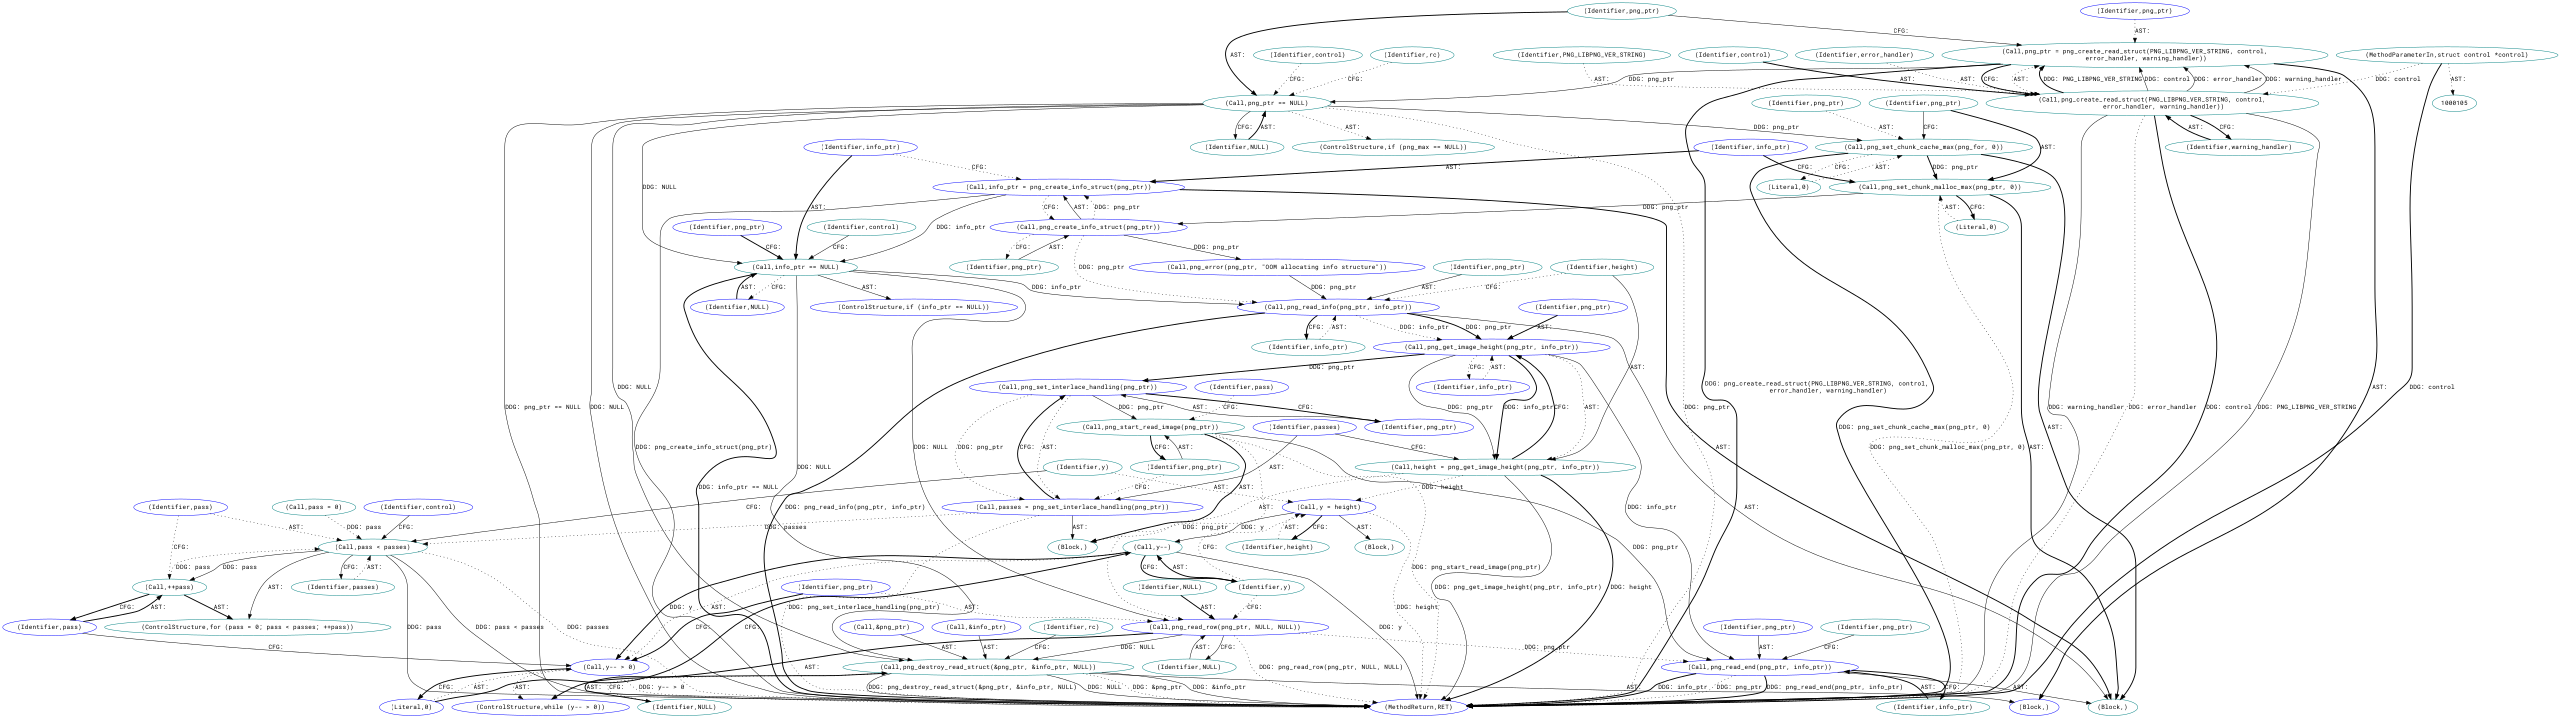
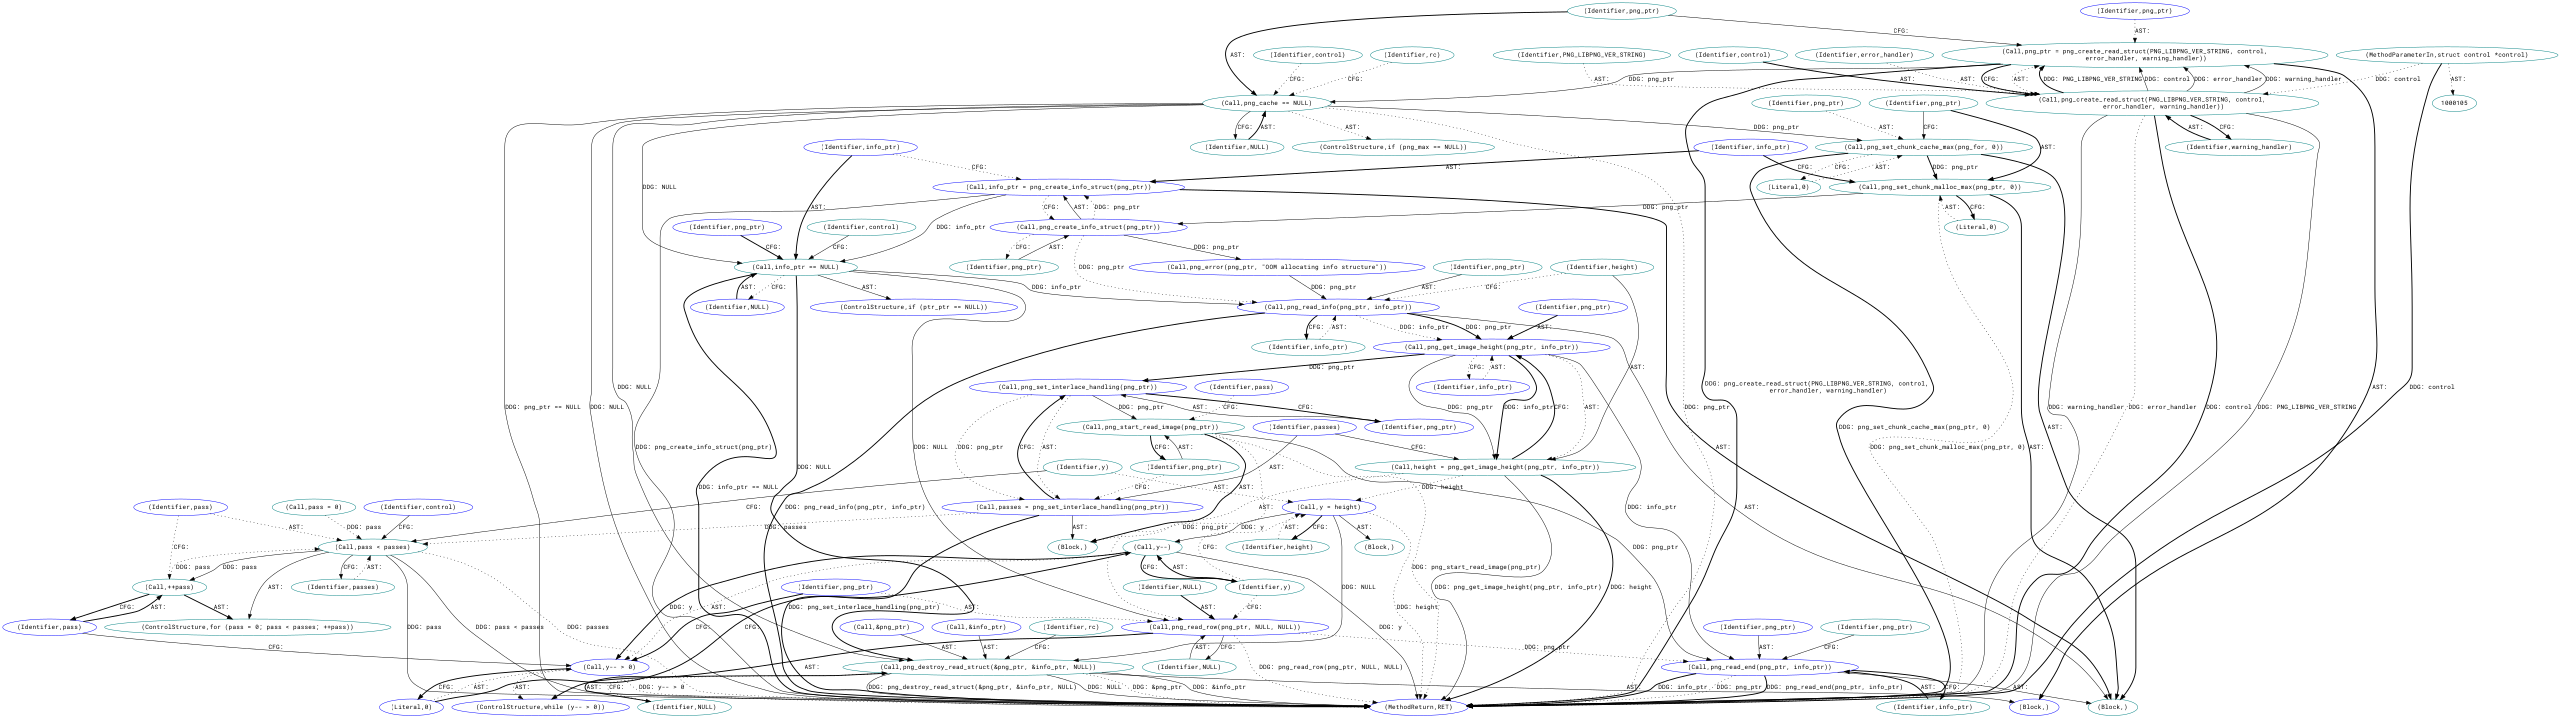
node "(Call,png_ptr == NULL)": label "(Call,png_ptr == NULL)" -> "(Call,png_cache == NULL)"
node "(ControlStructure,if (info_ptr == NULL))": label "(ControlStructure,if (info_ptr == NULL))" -> "(ControlStructure,if (ptr_ptr == NULL))"
edge "(Call,info_ptr == NULL)" -> "(Call,png_destroy_read_struct(&png_ptr, &info_ptr, NULL))": style solid -> bold
edge "(Call,png_read_row(png_ptr, NULL, NULL))" -> "(Call,png_destroy_read_struct(&png_ptr, &info_ptr, NULL))": now "(Call,y = height)" -> "(Call,png_destroy_read_struct(&png_ptr, &info_ptr, NULL))"
edge "(Call,passes = png_set_interlace_handling(png_ptr))" -> "(MethodReturn,RET)": style dotted -> bold
